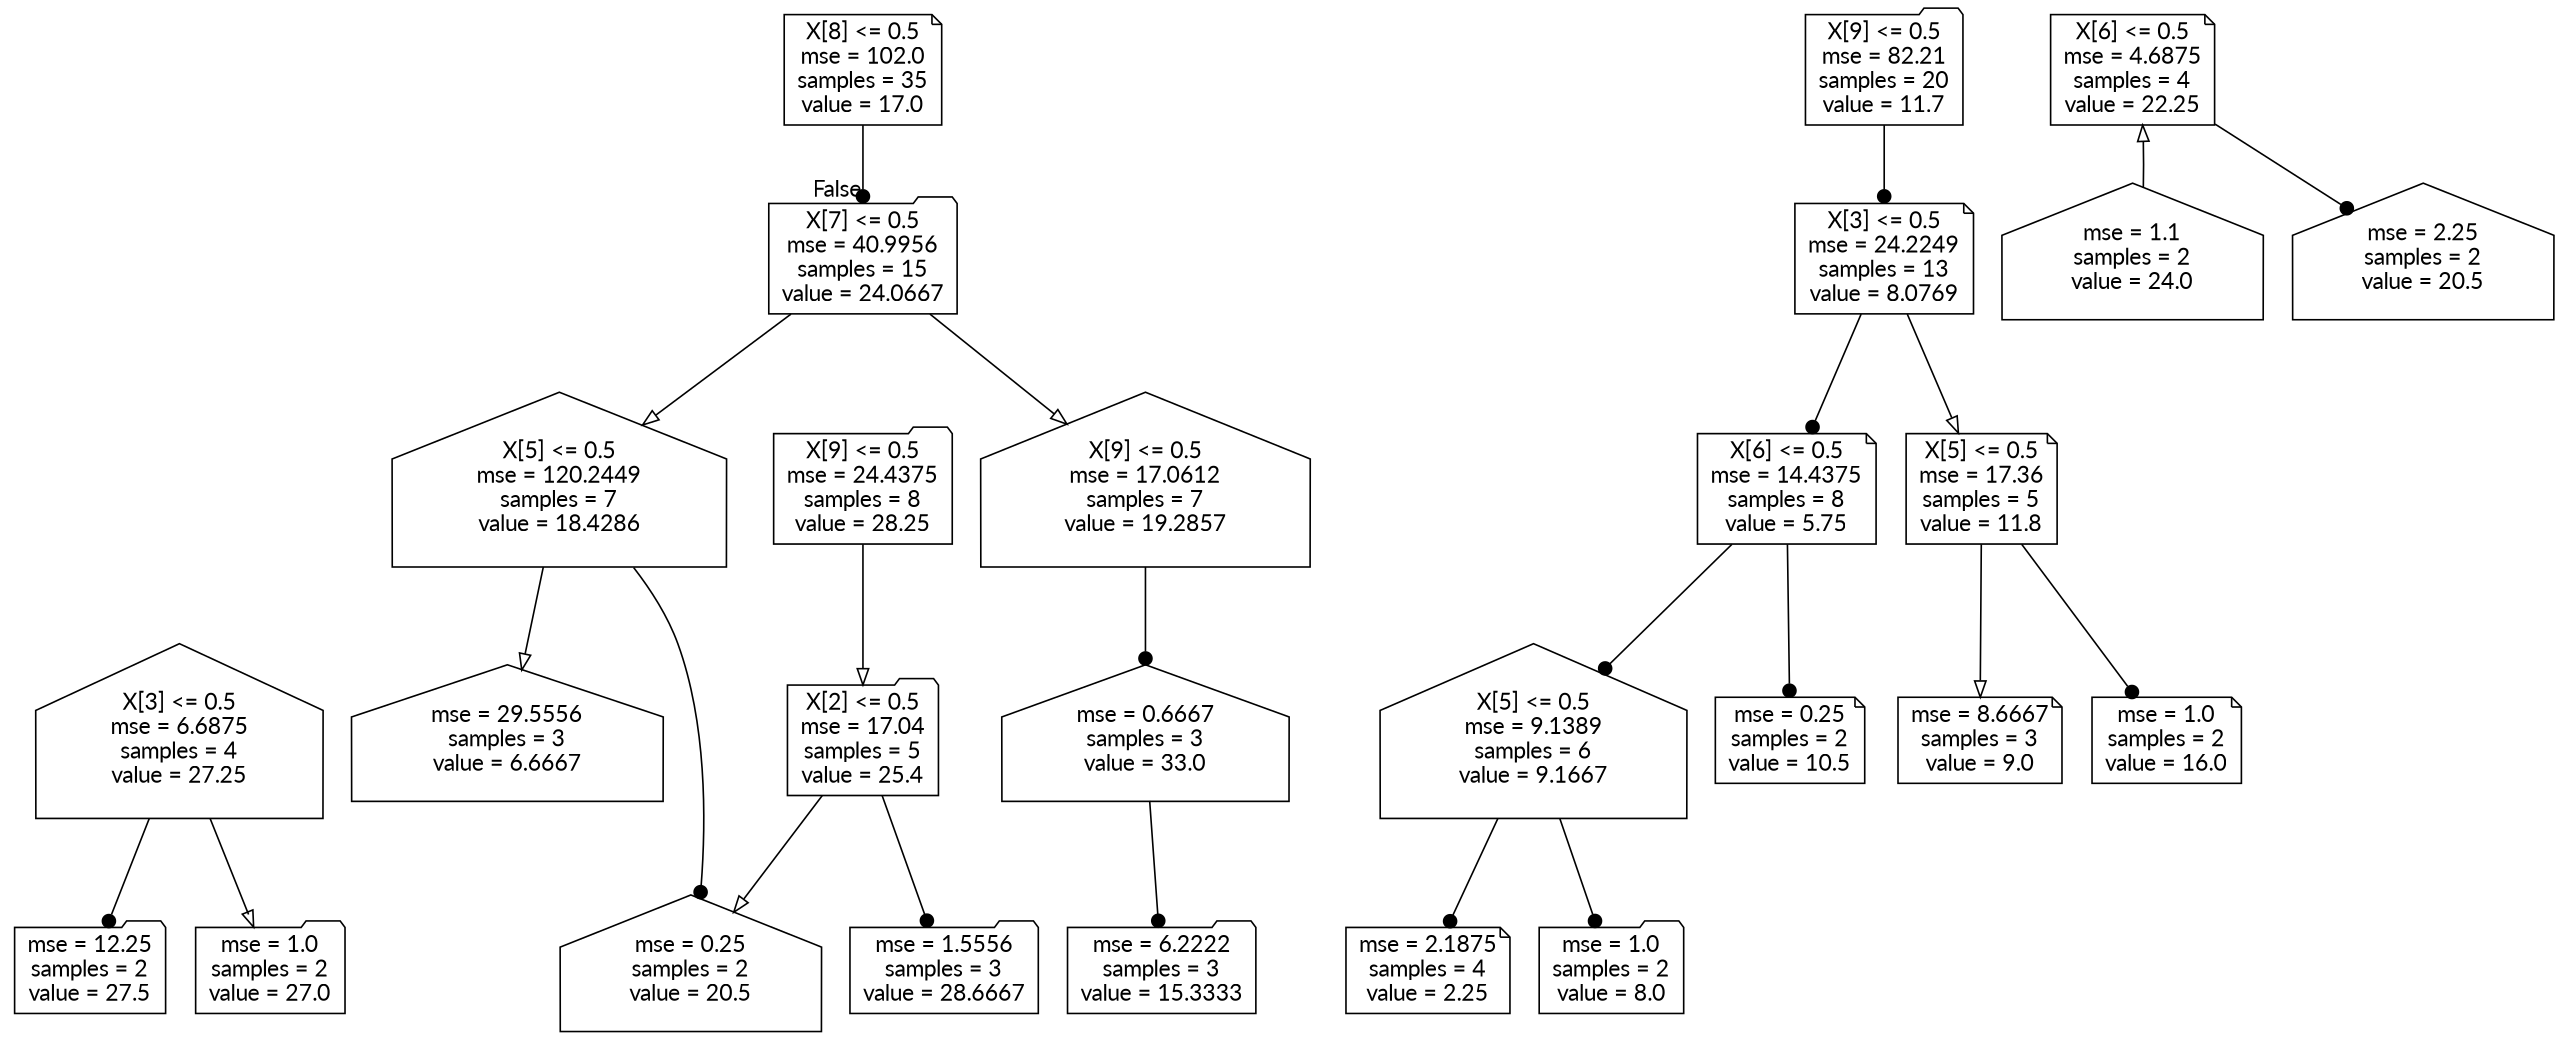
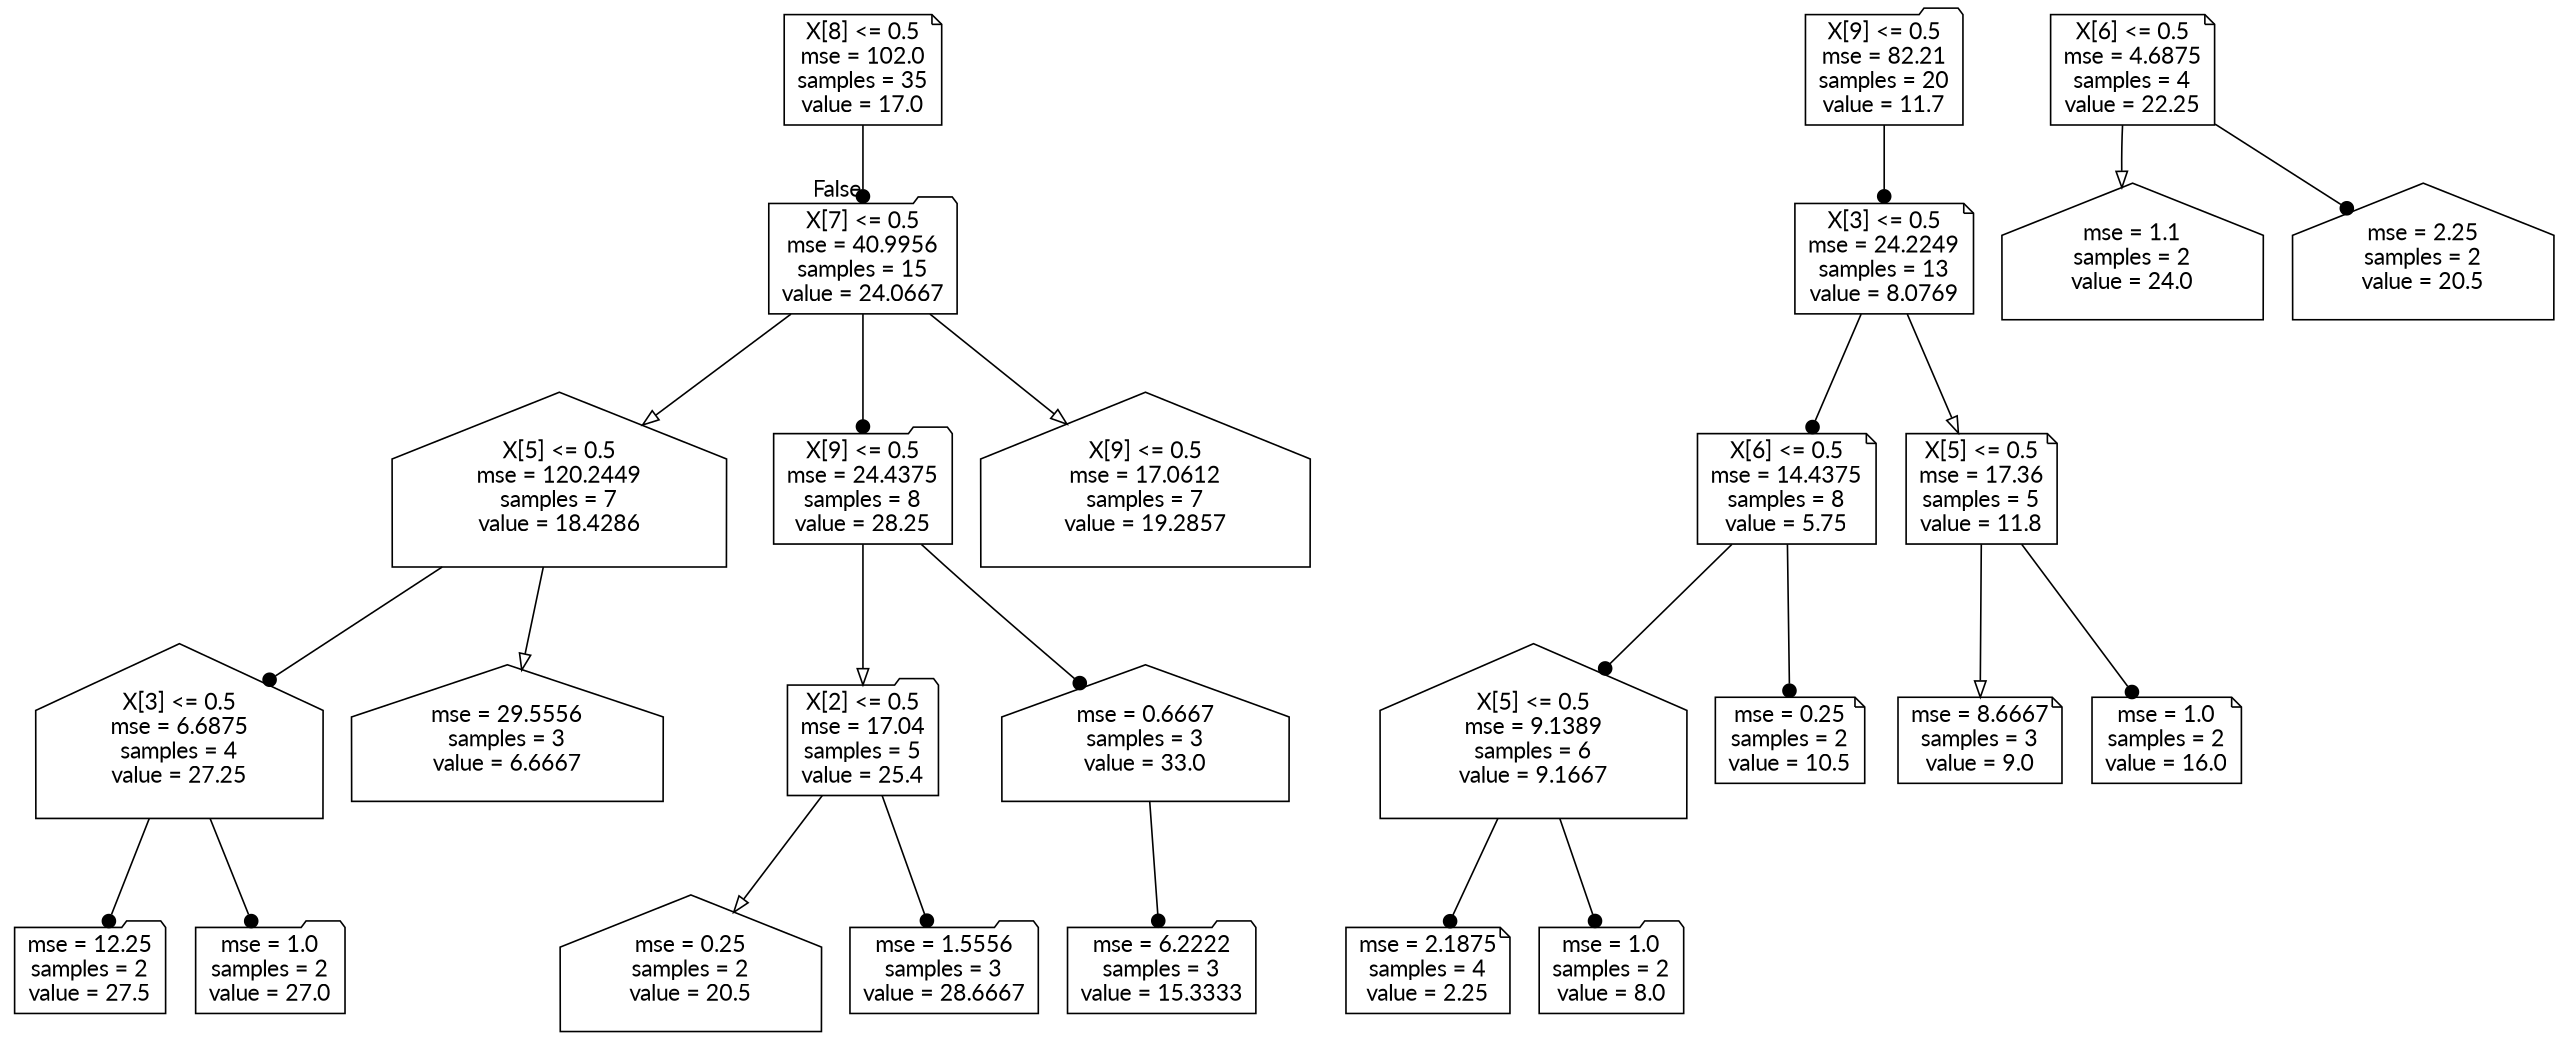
edge "mse = 1.1 samples = 2 value = 24.0" -> "X[6] <= 0.5 mse = 4.6875 samples = 4 value = 22.25": reversed
edge "X[7] <= 0.5 mse = 40.9956 samples = 15 value = 24.0667" -> "X[9] <= 0.5 mse = 24.4375 samples = 8 value = 28.25": added
edge "X[9] <= 0.5 mse = 17.0612 samples = 7 value = 19.2857" -> "mse = 0.6667 samples = 3 value = 33.0": now "X[9] <= 0.5 mse = 24.4375 samples = 8 value = 28.25" -> "mse = 0.6667 samples = 3 value = 33.0"
edge "X[5] <= 0.5 mse = 120.2449 samples = 7 value = 18.4286" -> "mse = 0.25 samples = 2 value = 20.5": now "X[5] <= 0.5 mse = 120.2449 samples = 7 value = 18.4286" -> "X[3] <= 0.5 mse = 6.6875 samples = 4 value = 27.25"
edge "X[3] <= 0.5 mse = 6.6875 samples = 4 value = 27.25" -> "mse = 1.0 samples = 2 value = 27.0": arrowhead onormal -> dot
